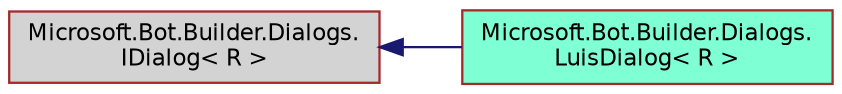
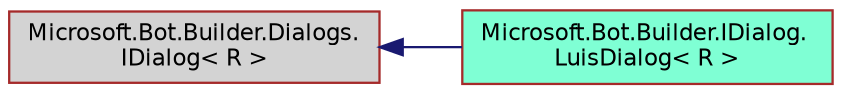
node "Microsoft.Bot.Builder.Dialogs. LuisDialog< R >": label "Microsoft.Bot.Builder.Dialogs. LuisDialog< R >" -> "Microsoft.Bot.Builder.IDialog. LuisDialog< R >"
